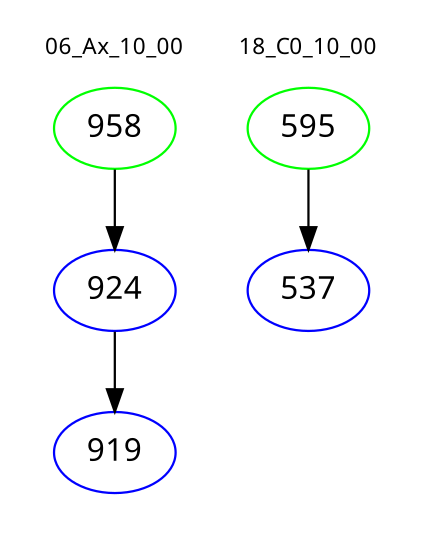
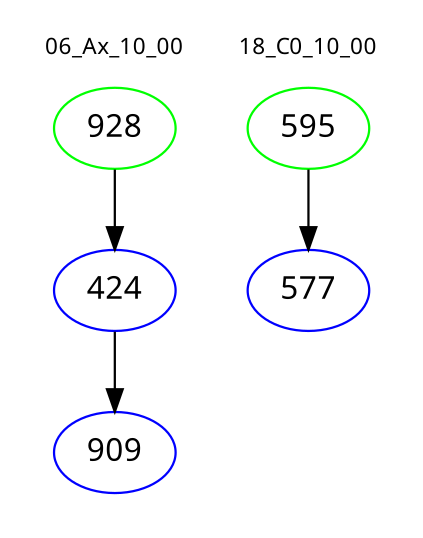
node "958": label "958" -> "928"
node "924": label "924" -> "424"
node "537": label "537" -> "577"
node "919": label "919" -> "909"
